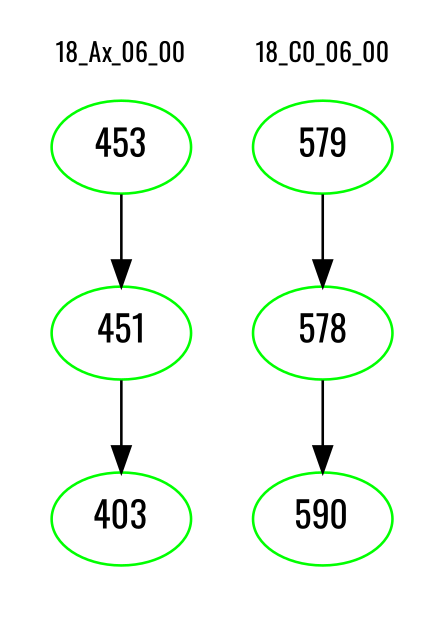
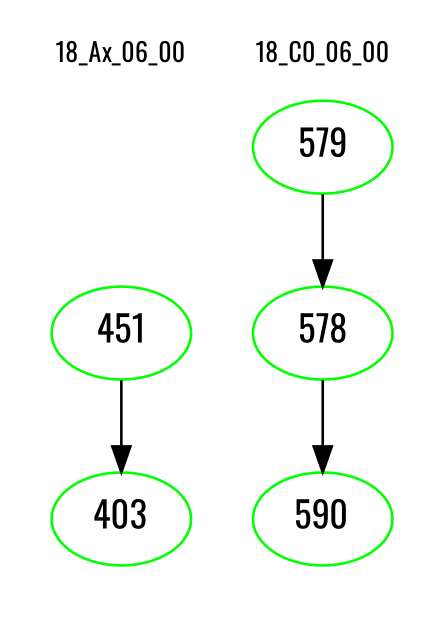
node "453": removed
